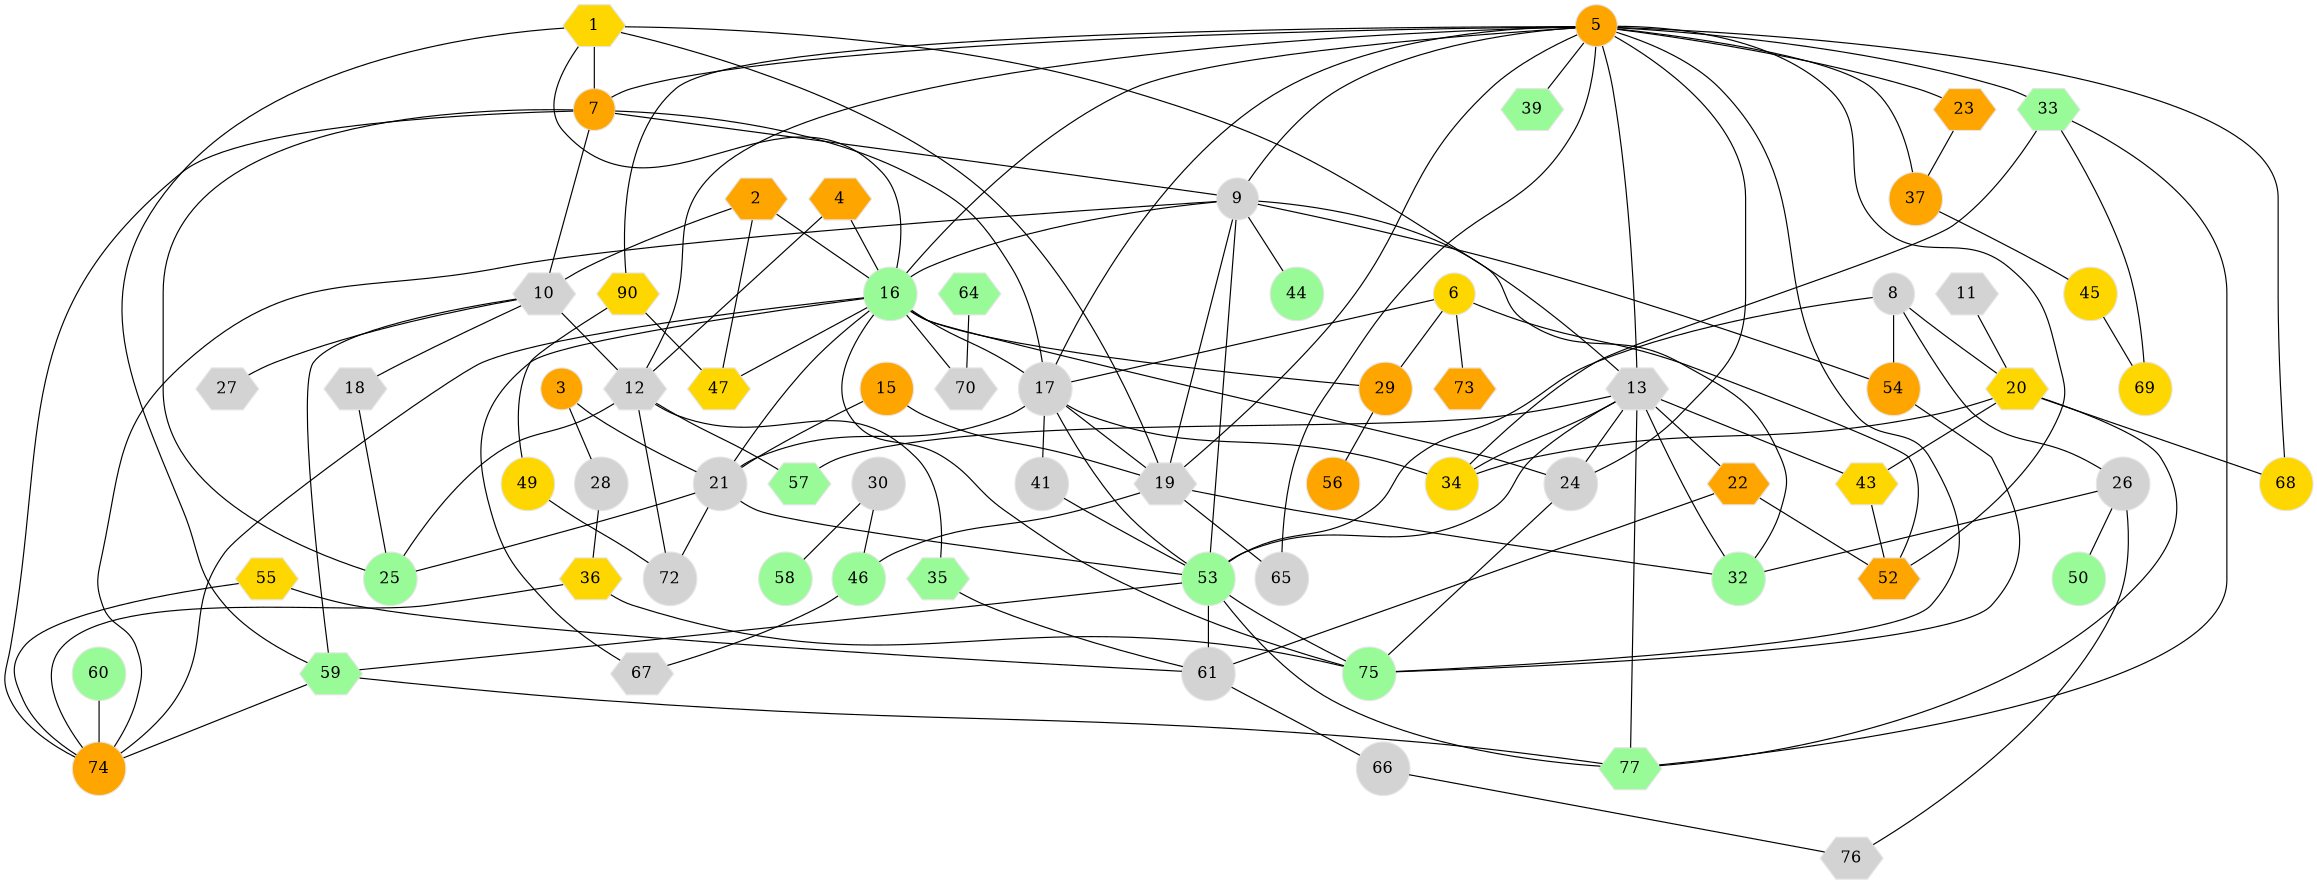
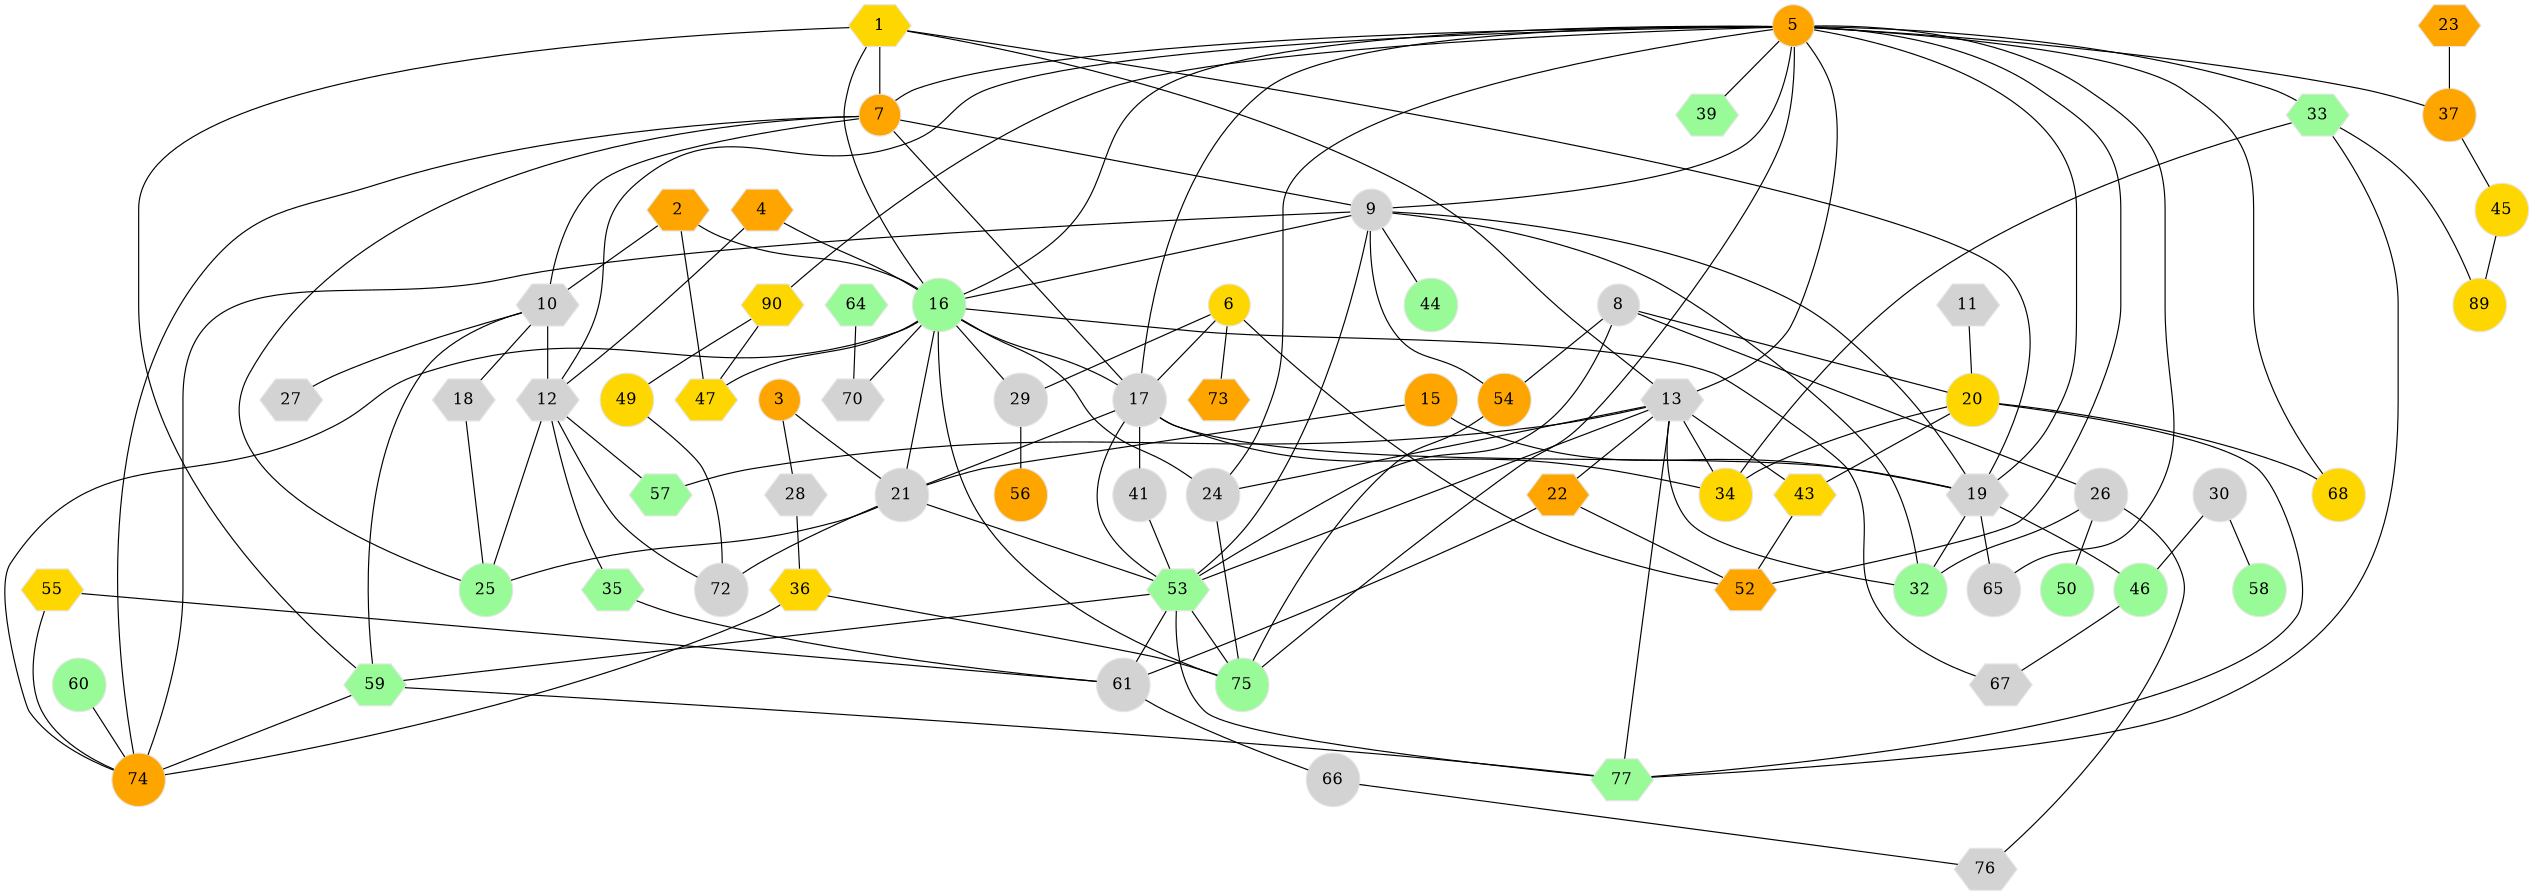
edge "5" -- "23": removed
node "29": fillcolor orange -> lightgrey
node "20": shape hexagon -> circle
node "69": label "69" -> "89"
node "28": shape circle -> hexagon
node "53": shape circle -> hexagon
